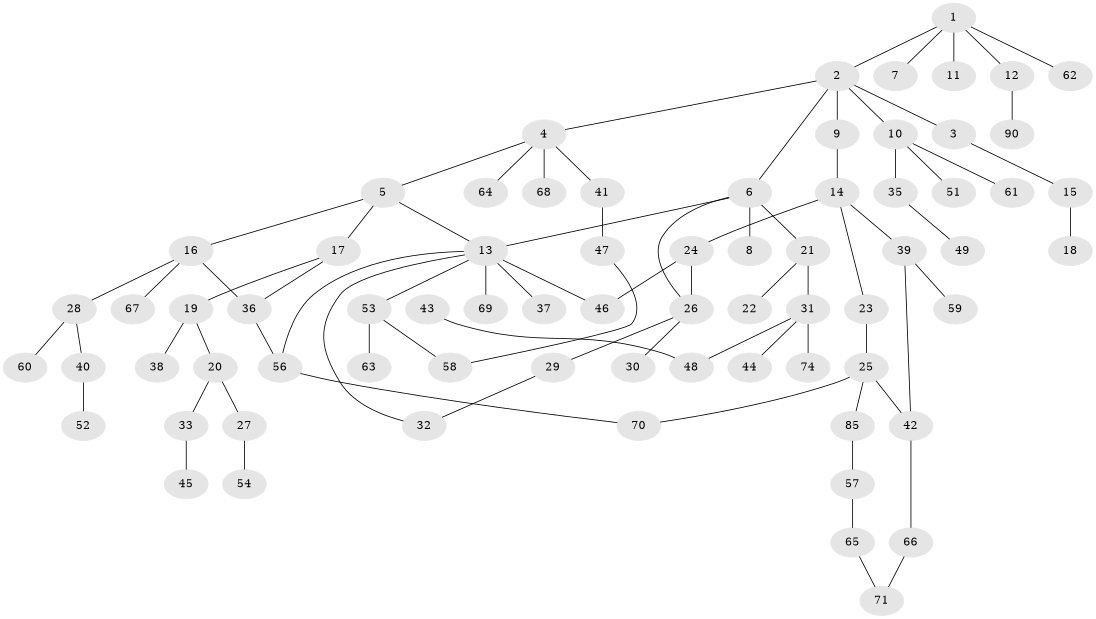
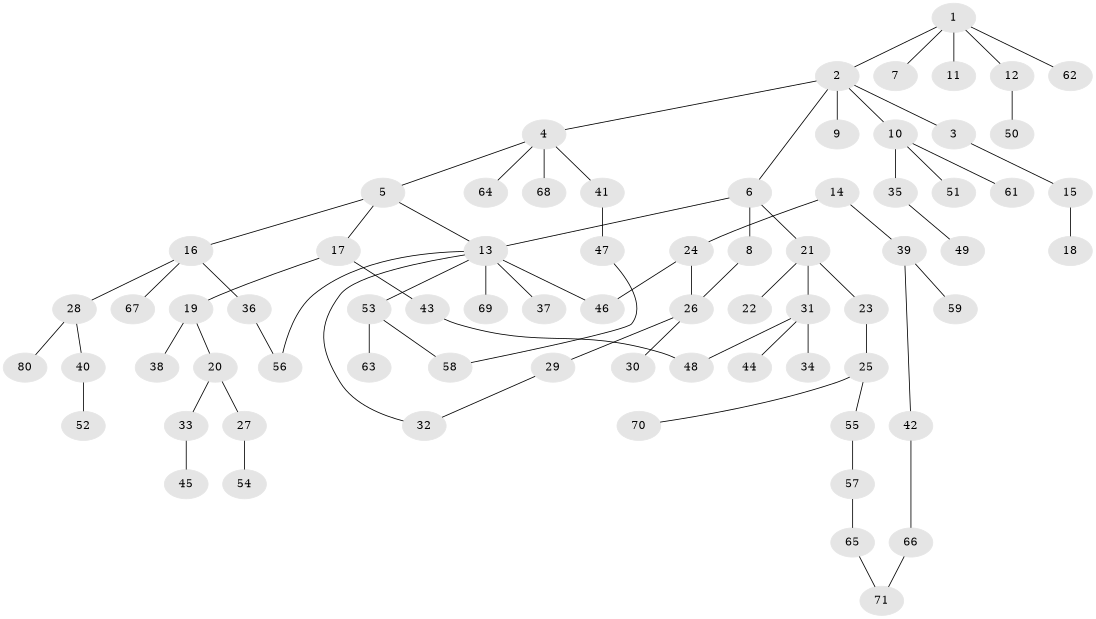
node "90": label "90" -> "50"
edge "9" -- "14": removed
edge "6" -- "26": now "8" -- "26"
edge "14" -- "23": now "21" -- "23"
edge "17" -- "36": now "17" -- "43"
node "60": label "60" -> "80"
node "74": label "74" -> "34"
edge "25" -- "42": removed
edge "56" -- "70": removed
node "85": label "85" -> "55"
